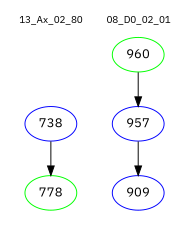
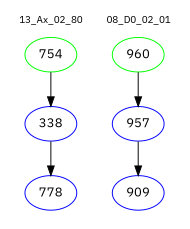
node "754": added
node "738": label "738" -> "338"
node "778": color green -> blue
